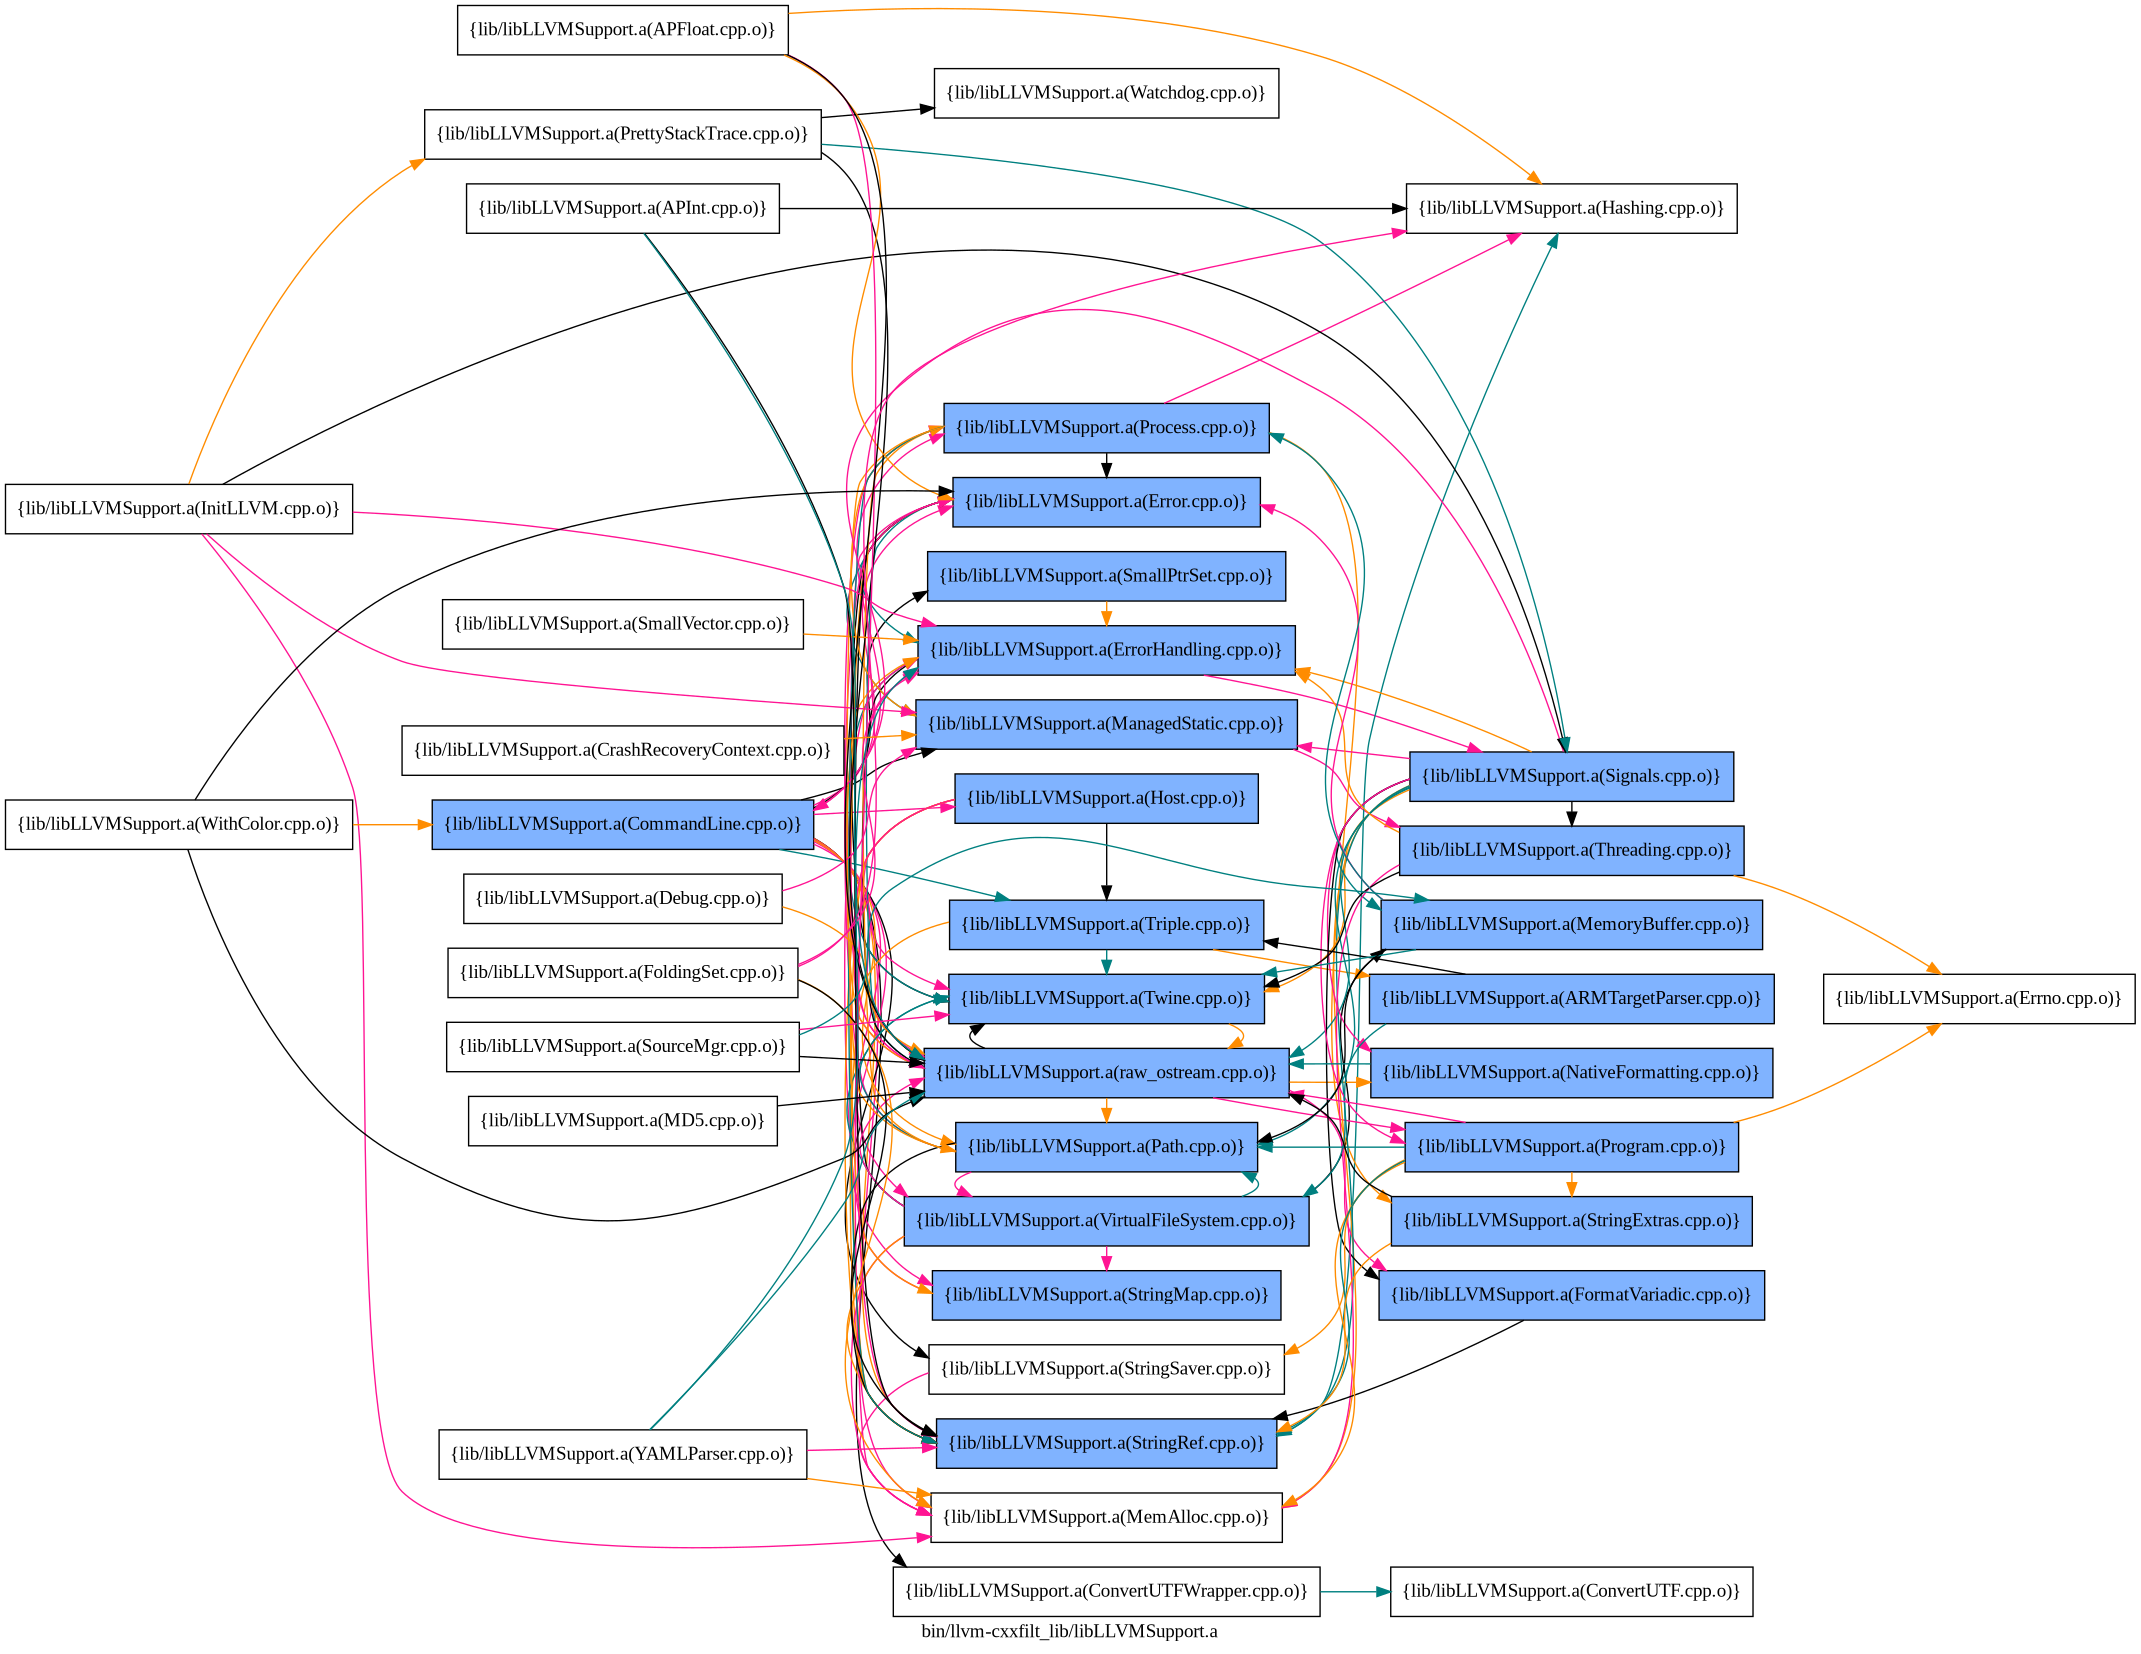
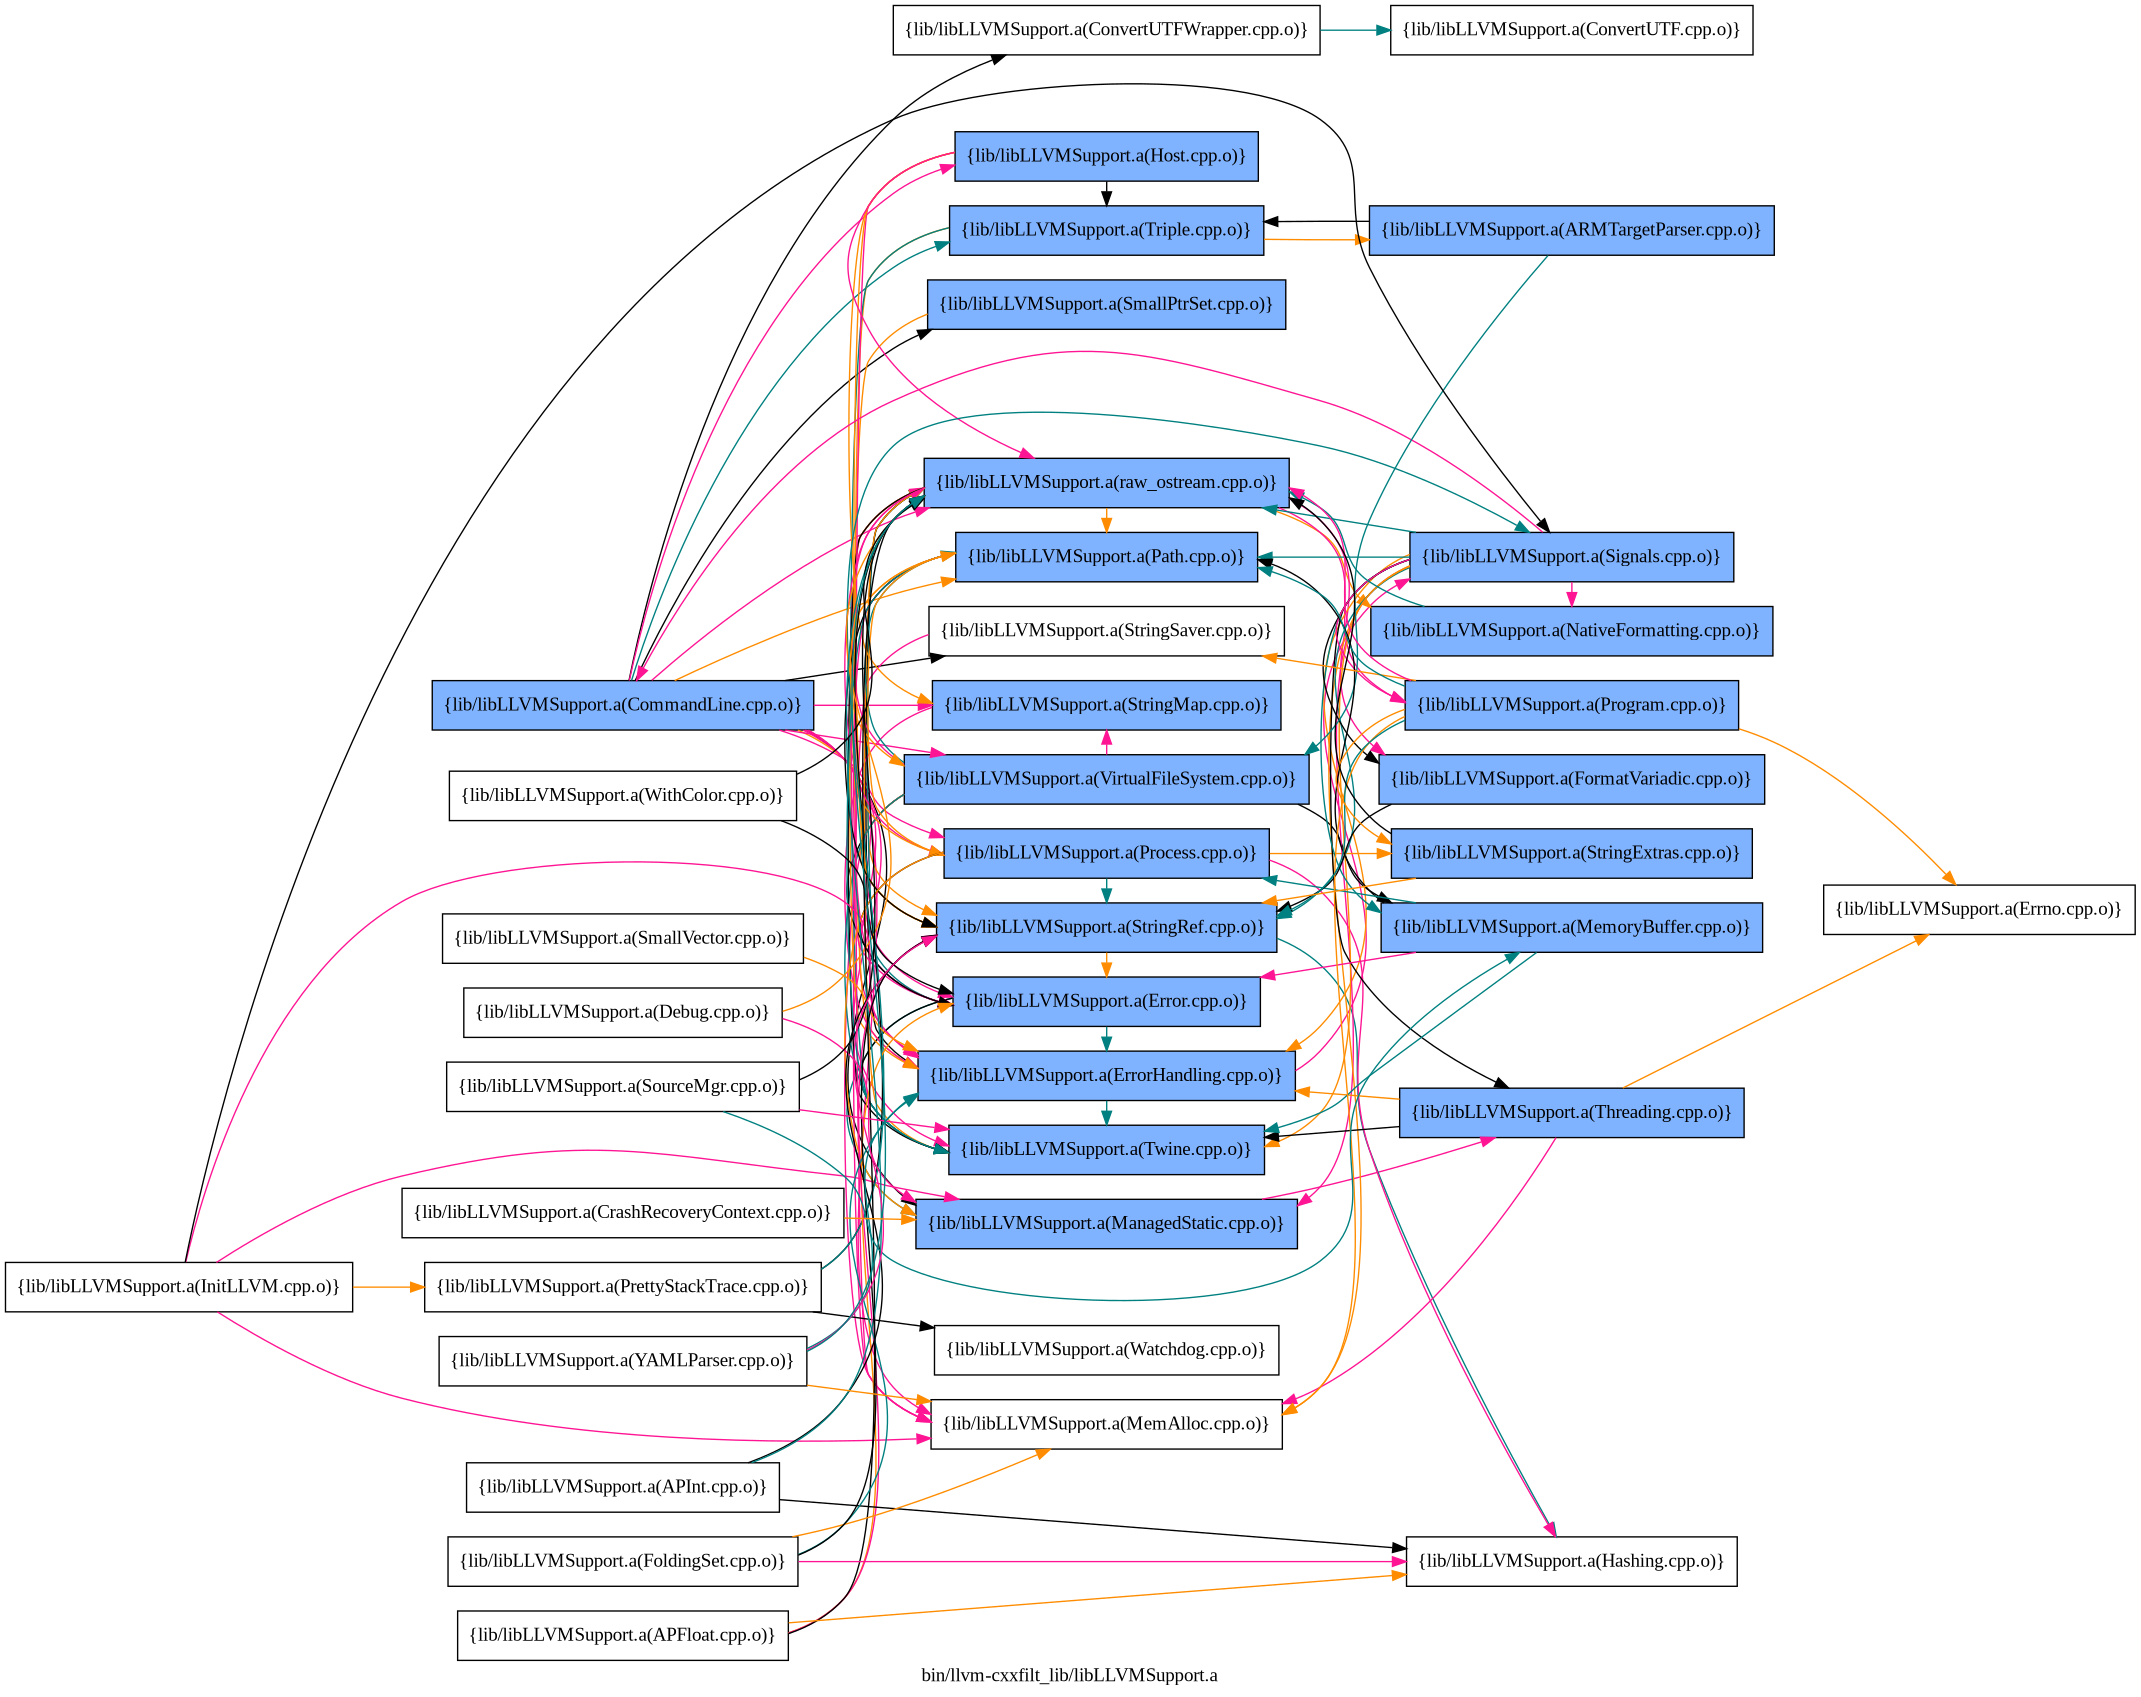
edge "{lib/libLLVMSupport.a(WithColor.cpp.o)}" -> "{lib/libLLVMSupport.a(CommandLine.cpp.o)}": removed
edge "{lib/libLLVMSupport.a(FoldingSet.cpp.o)}" -> "{lib/libLLVMSupport.a(ErrorHandling.cpp.o)}": color deeppink -> teal
node "{lib/libLLVMSupport.a(MD5.cpp.o)}": removed
edge "{lib/libLLVMSupport.a(Path.cpp.o)}" -> "{lib/libLLVMSupport.a(VirtualFileSystem.cpp.o)}": color deeppink -> darkorange
